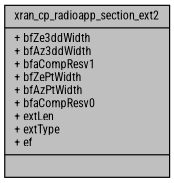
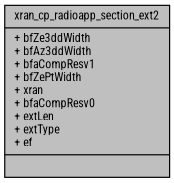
node "xran_cp_radioapp_section_ext2": text "+ bfAzPtWidth" -> "+ xran"
